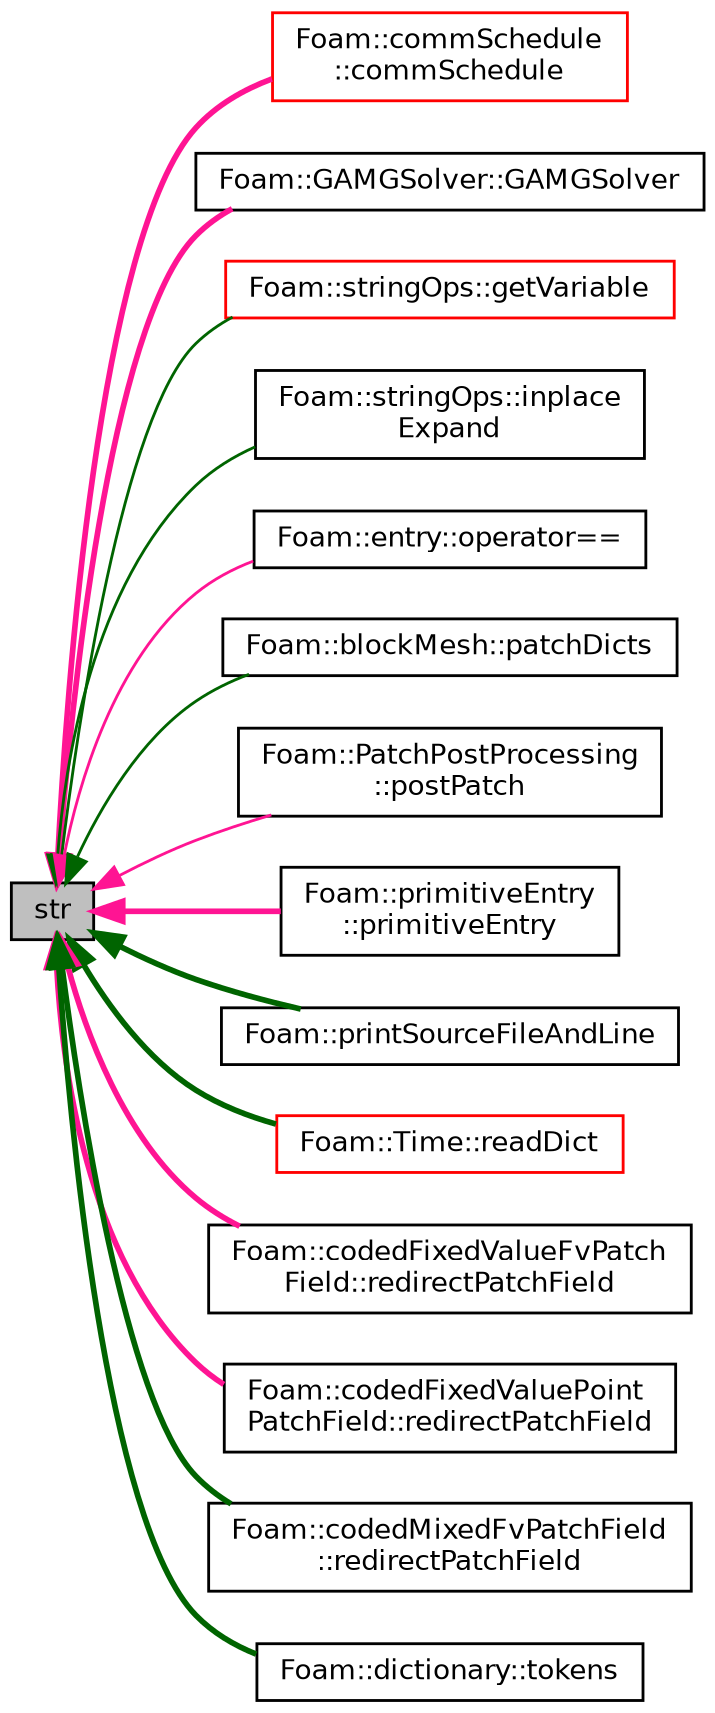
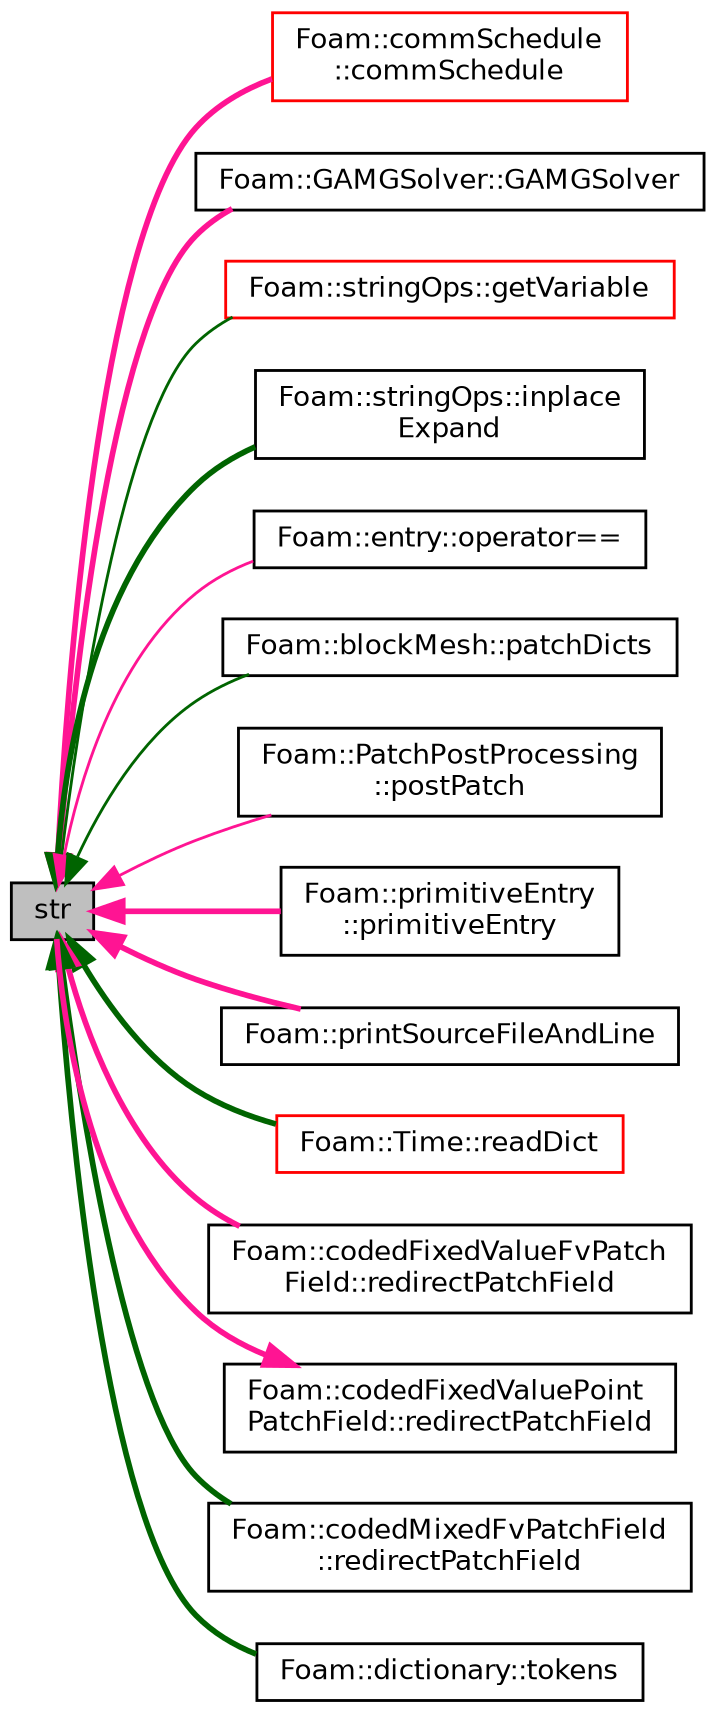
edge "Foam::stringOps::inplace Expand" -> "str": style solid -> bold
edge "Foam::printSourceFileAndLine" -> "str": color darkgreen -> deeppink
edge "Foam::codedFixedValuePoint PatchField::redirectPatchField" -> "str": reversed
